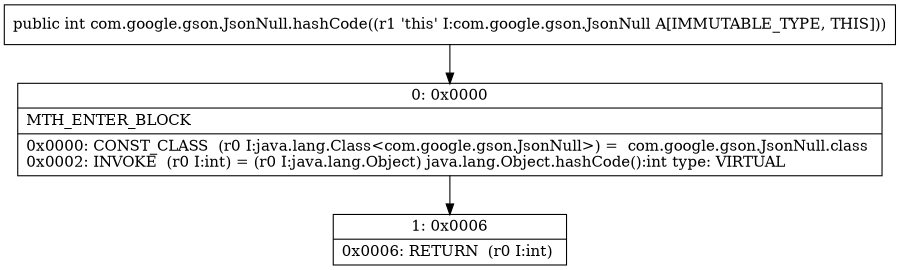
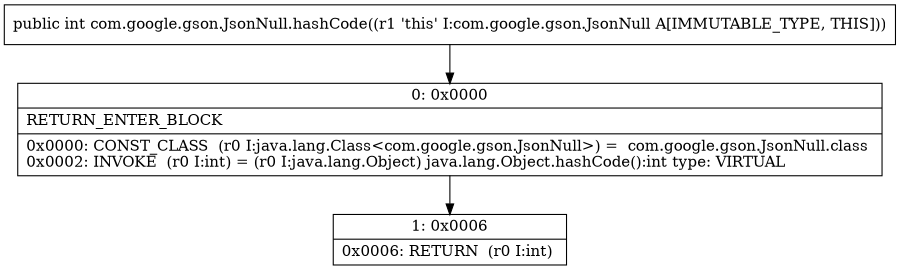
node "0: 0x0000": text "MTH_ENTER_BLOCK" -> "RETURN_ENTER_BLOCK"
